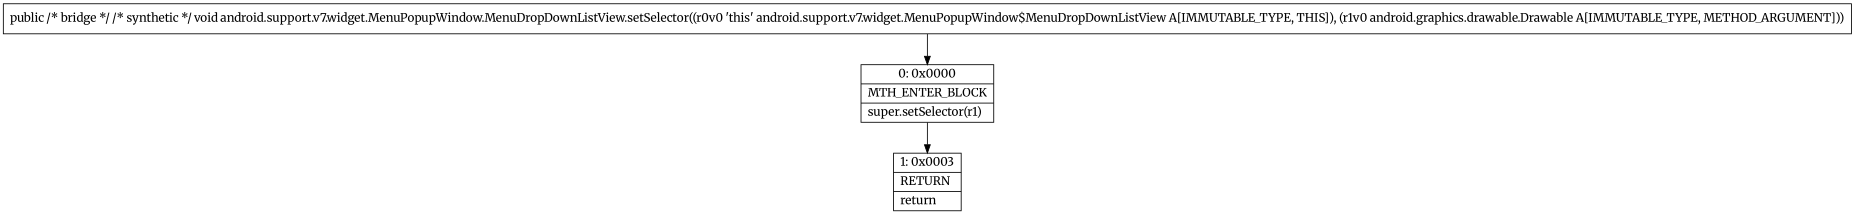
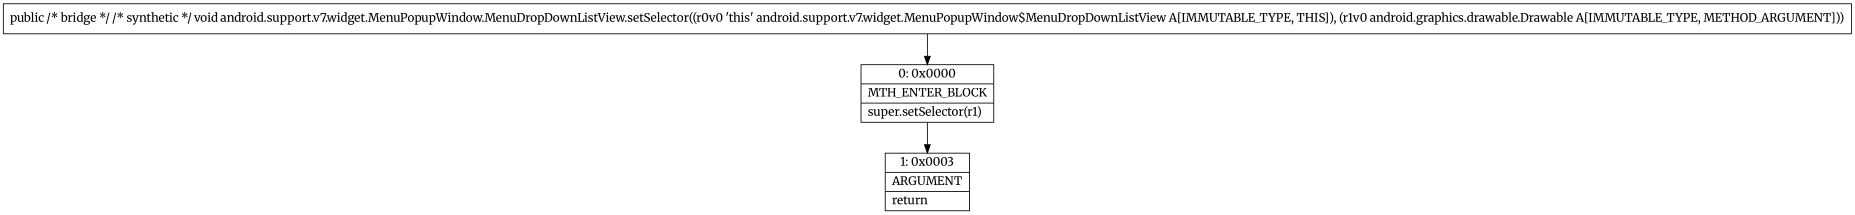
node "1: 0x0003": text "RETURN" -> "ARGUMENT"
